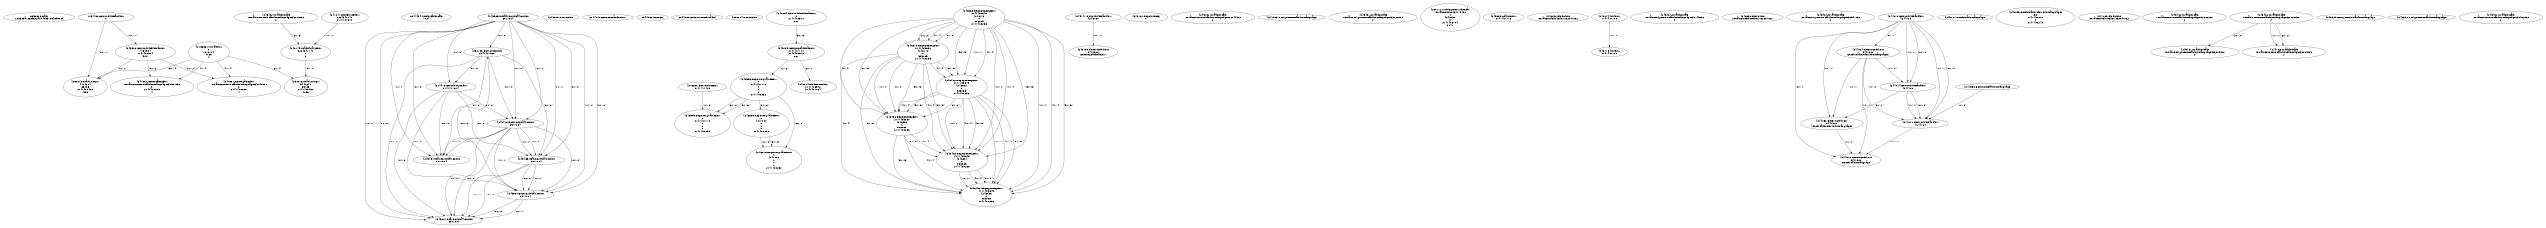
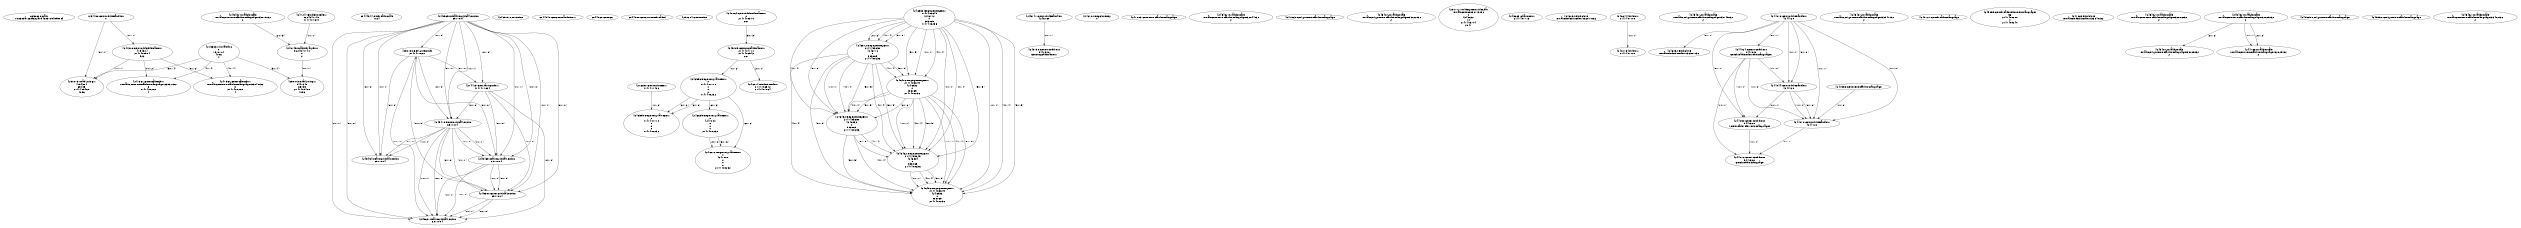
node "4247883.GetUserDefaultUILanguage": added
node "4243306.GetModuleFileNameW 4194304 2147408904 522": label "4243306.GetModuleFileNameW 4194304 2147408904 522" -> "4247306.GetModuleFileNameW 4194304 2147408904 522"
edge "4244018.GetModuleHandleW 4244120" -> "4244076.GetProcAddress 9441320 GetThreadUILanguage": now "4244018.GetModuleHandleW 4244120" -> "4246032.FindClose retval_FindFirstFileW_32987_32"
edge "4214413.GetStartupInfoW 2147417624" -> "4245454.LeaveCriticalSection 6917004": removed, label "(0-->0)"
